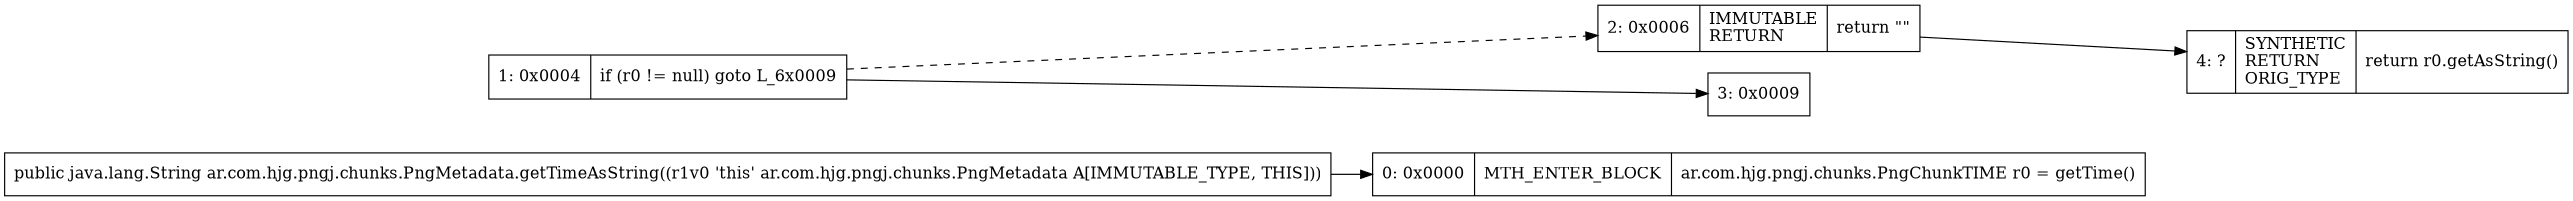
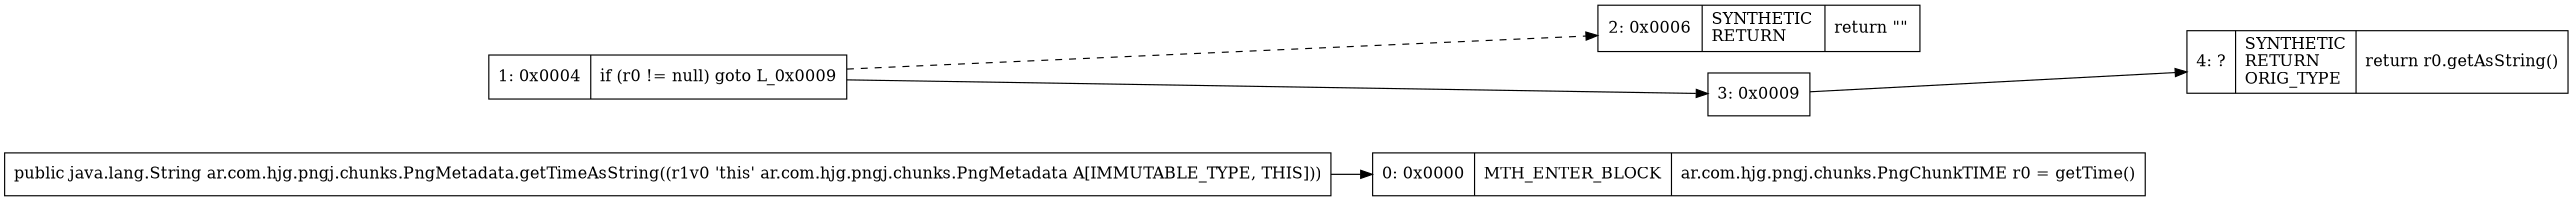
node "2: 0x0006": text "IMMUTABLE" -> "SYNTHETIC"
edge "2: 0x0006" -> "4: ?": now "3: 0x0009" -> "4: ?"
node "1: 0x0004": text "if (r0 != null) goto L_6x0009" -> "if (r0 != null) goto L_0x0009"
